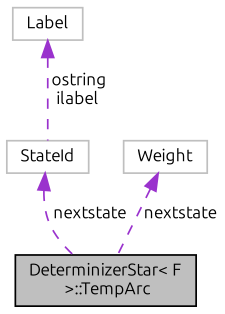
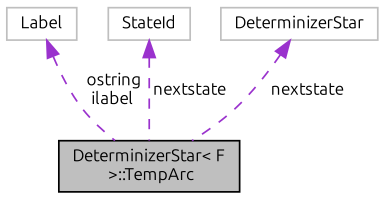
edge "StateId" -> "Label": now "DeterminizerStar< F >::TempArc" -> "Label"
node "Weight": label "Weight" -> "DeterminizerStar"
